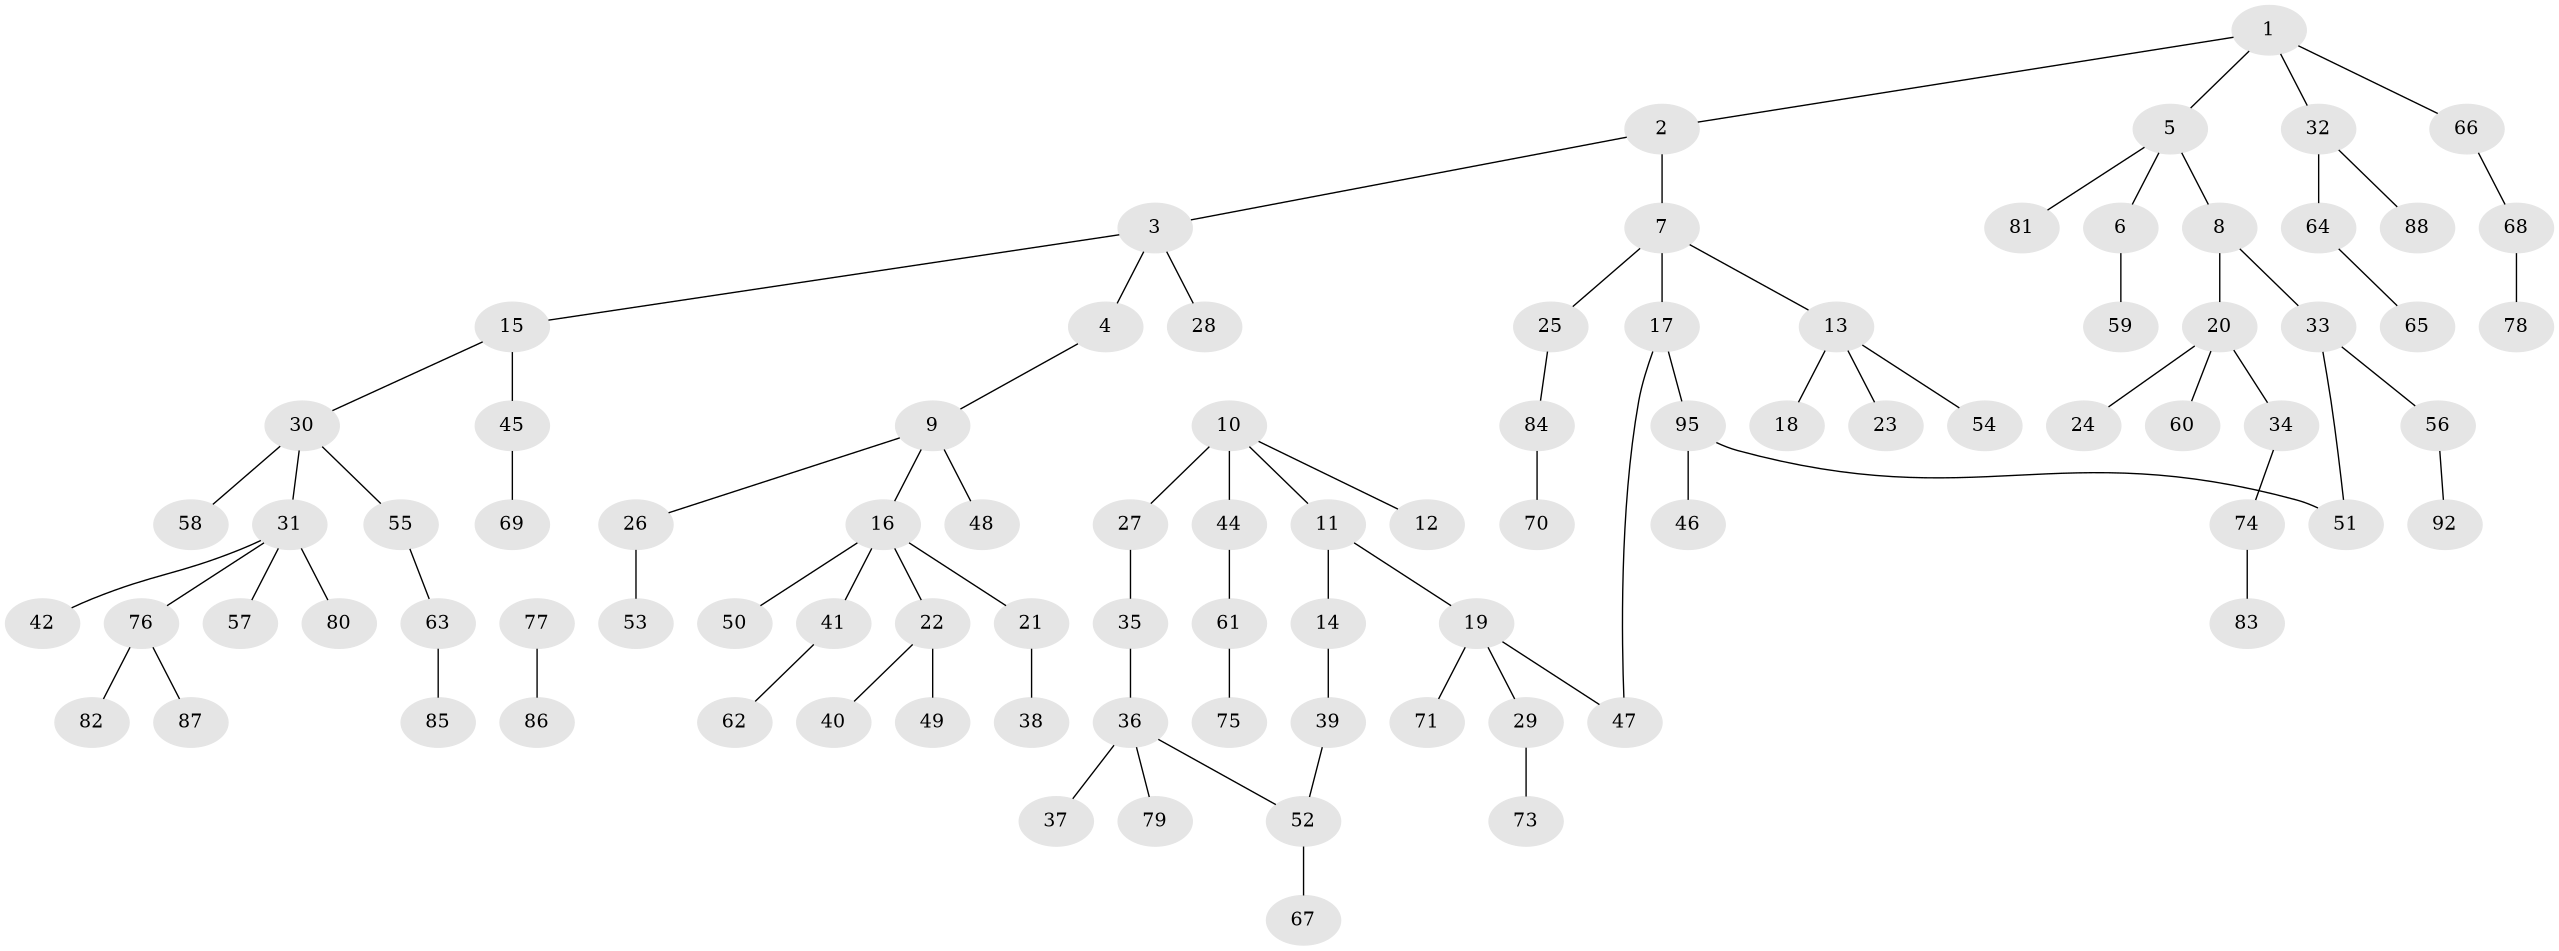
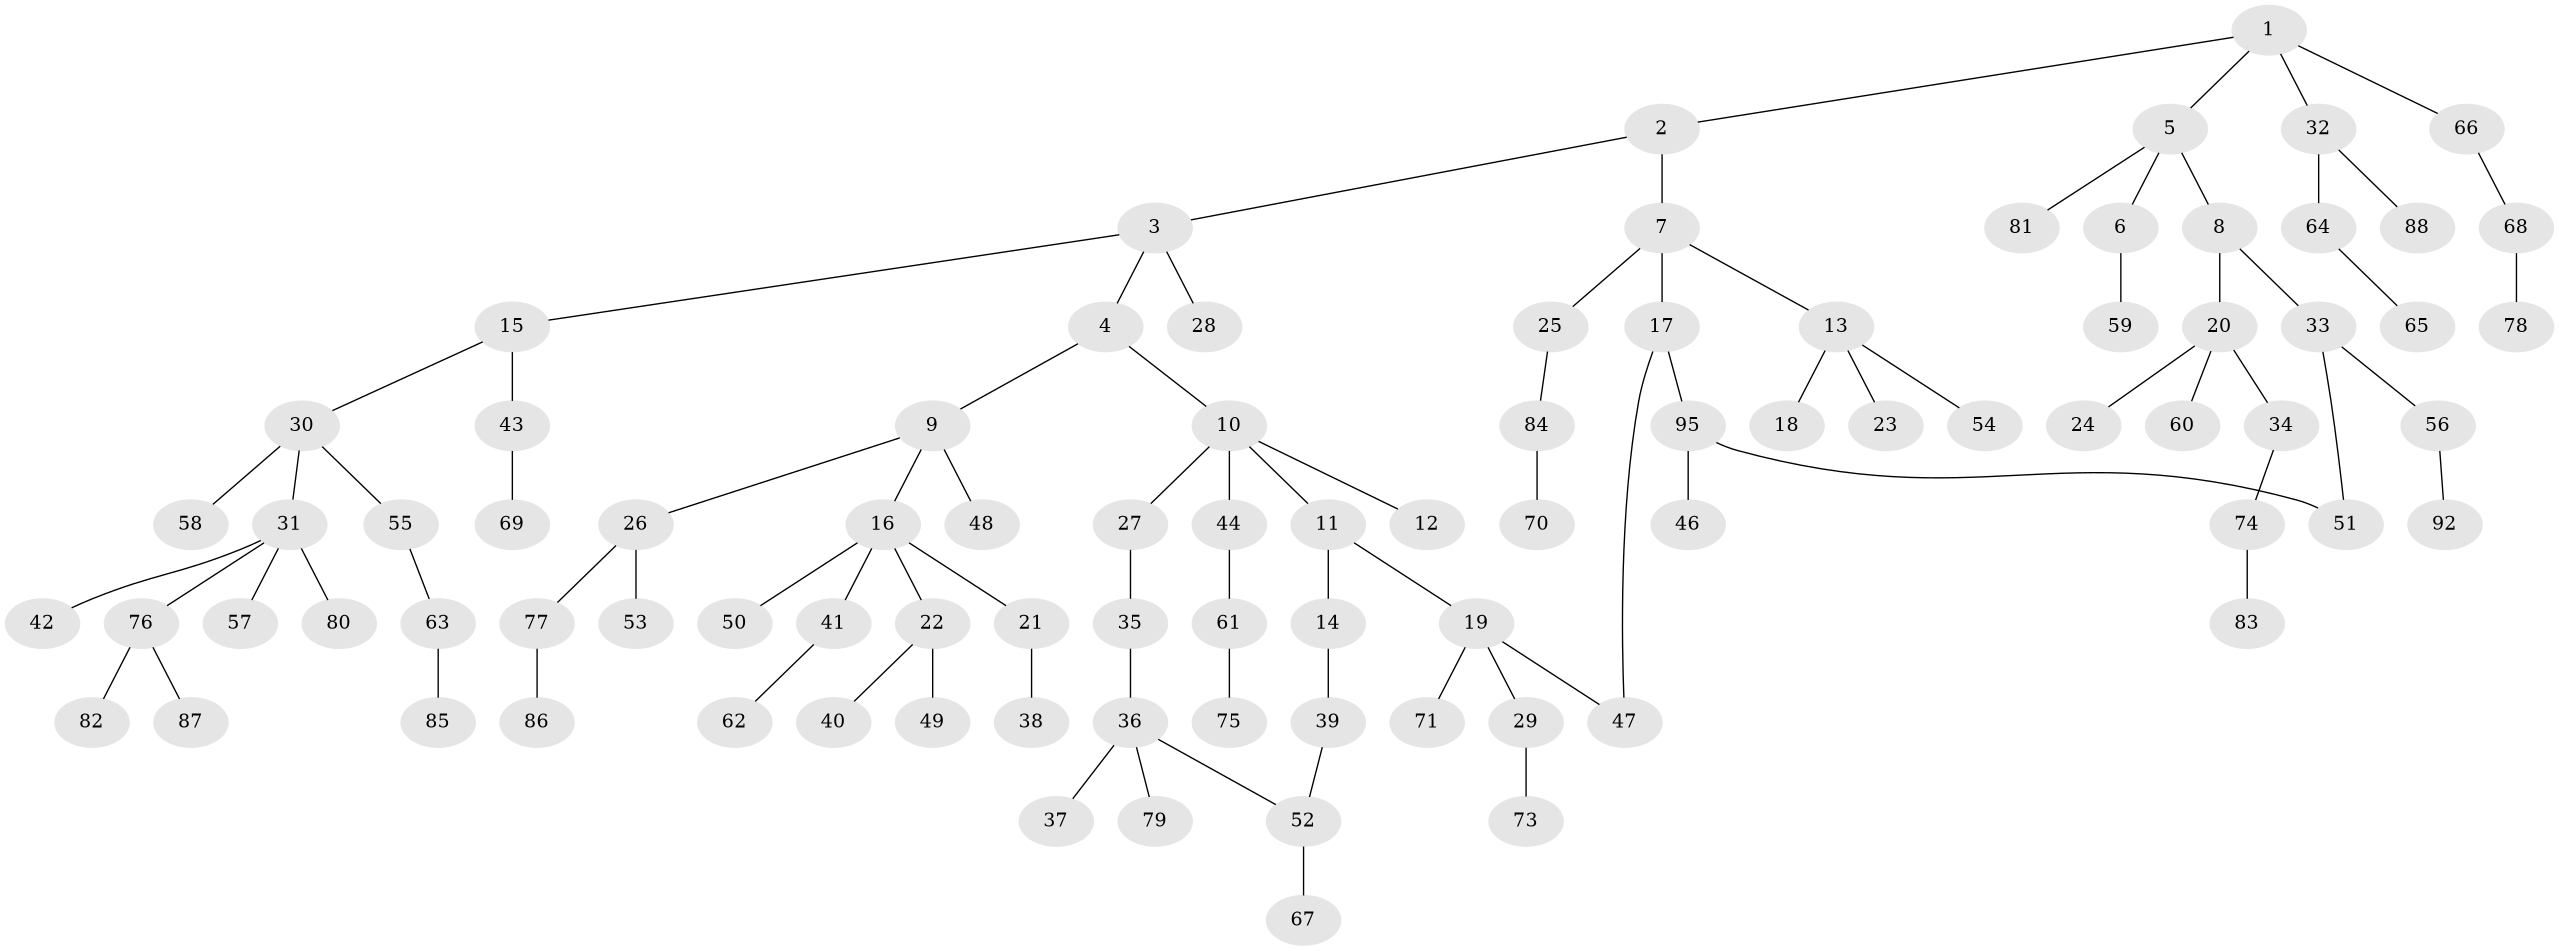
edge "4" -- "10": added
node "45": label "45" -> "43"
edge "26" -- "77": added
